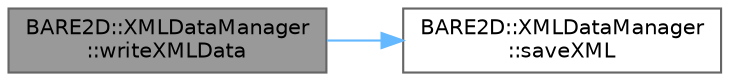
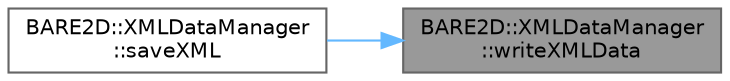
edge "BARE2D::XMLDataManager ::writeXMLData" -> "BARE2D::XMLDataManager ::saveXML": reversed
